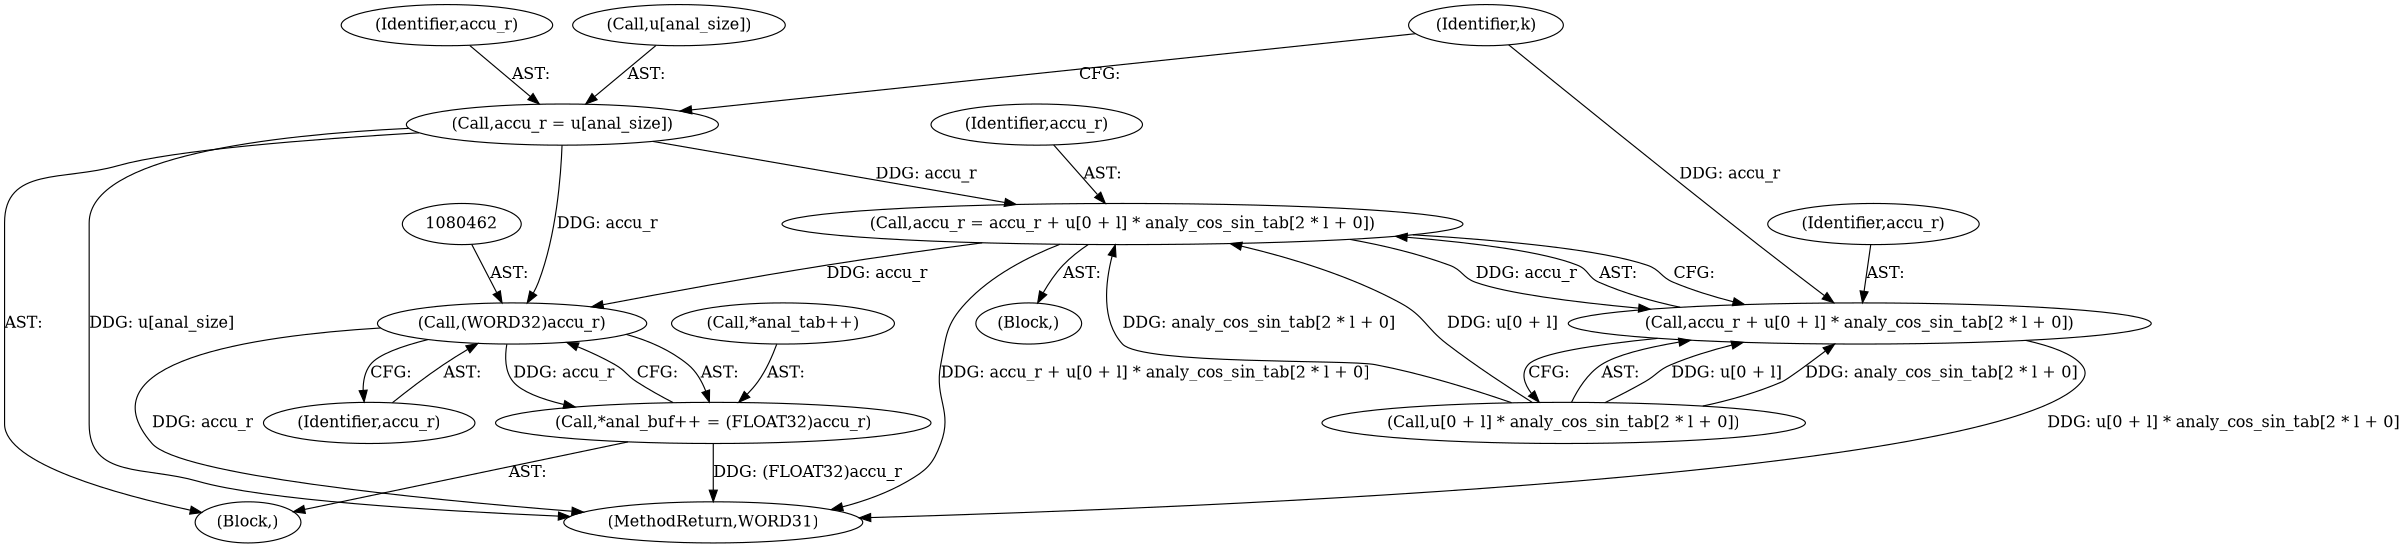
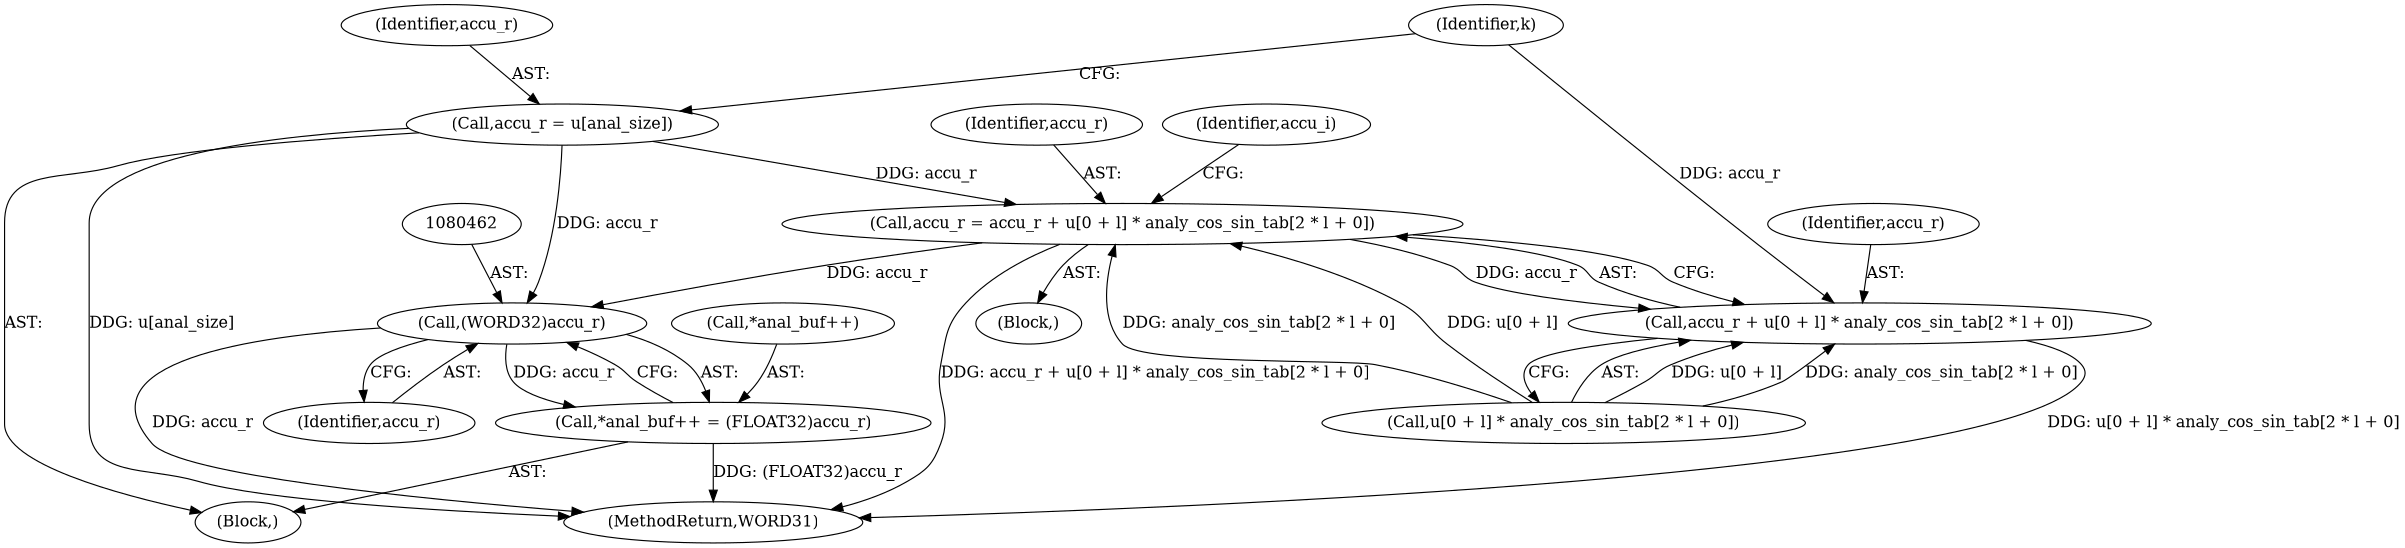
node "(Call,u[anal_size])": removed
node "(Identifier,accu_i)": added
node "(Call,*anal_tab++)": label "(Call,*anal_tab++)" -> "(Call,*anal_buf++)"
